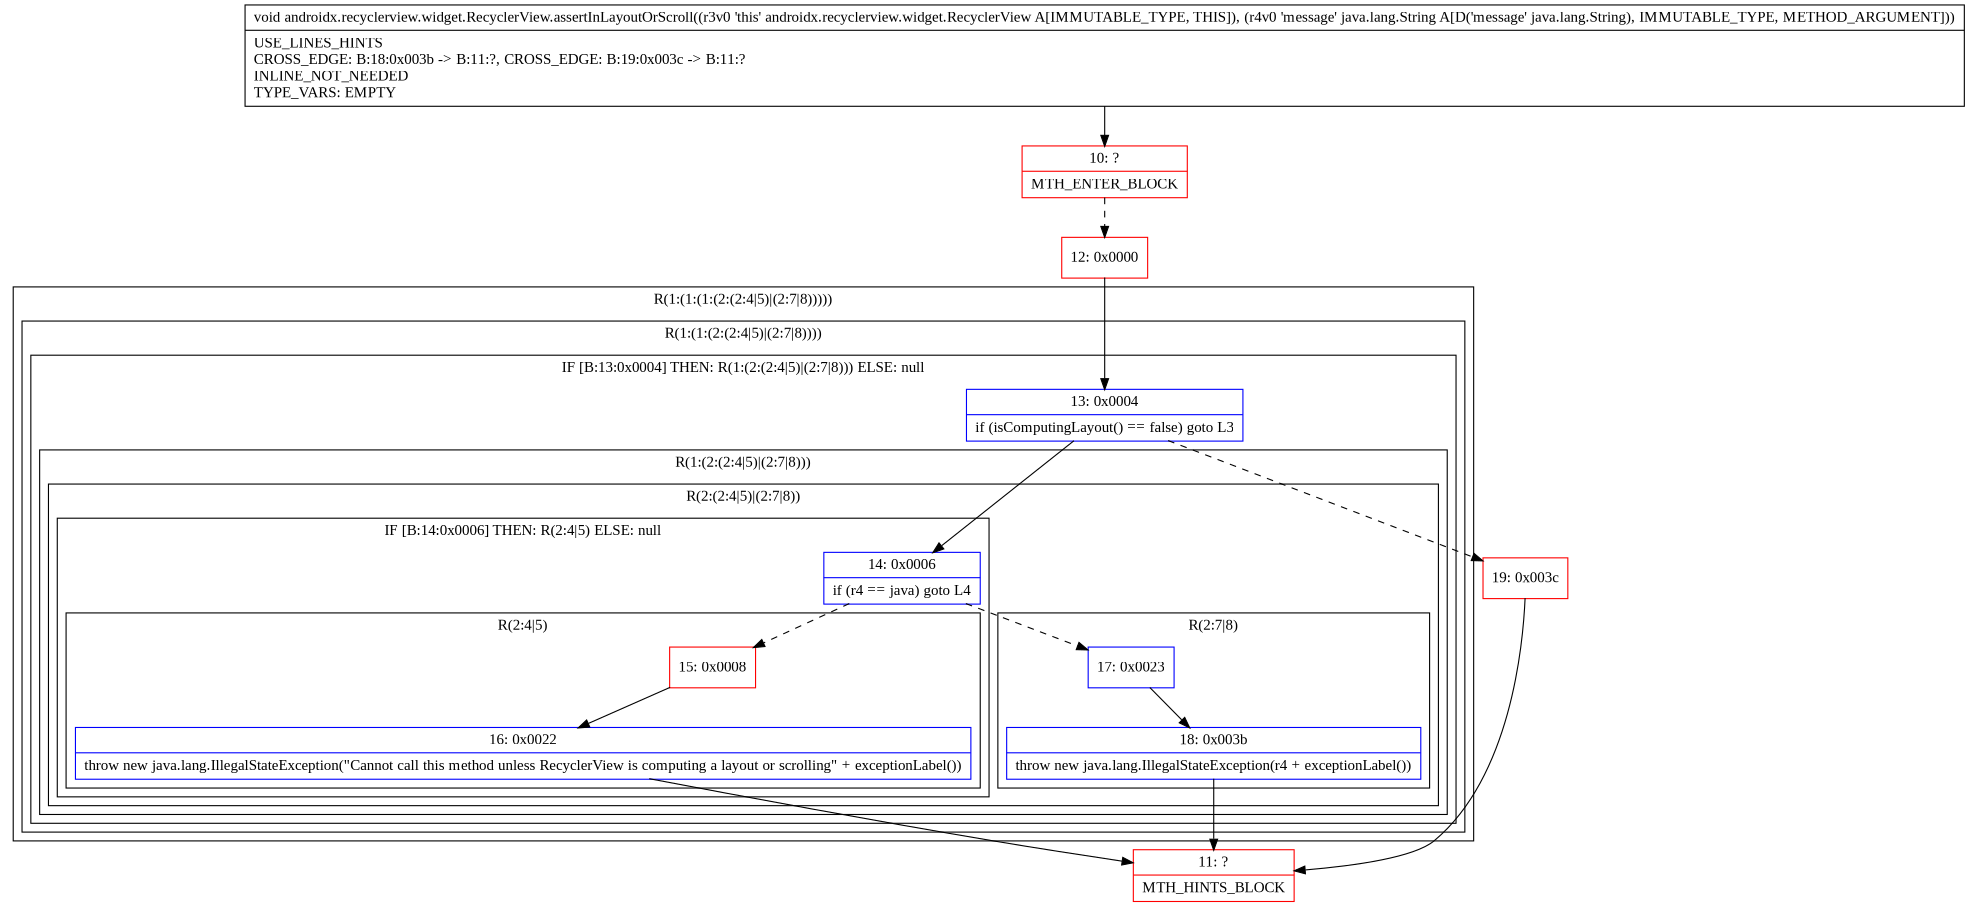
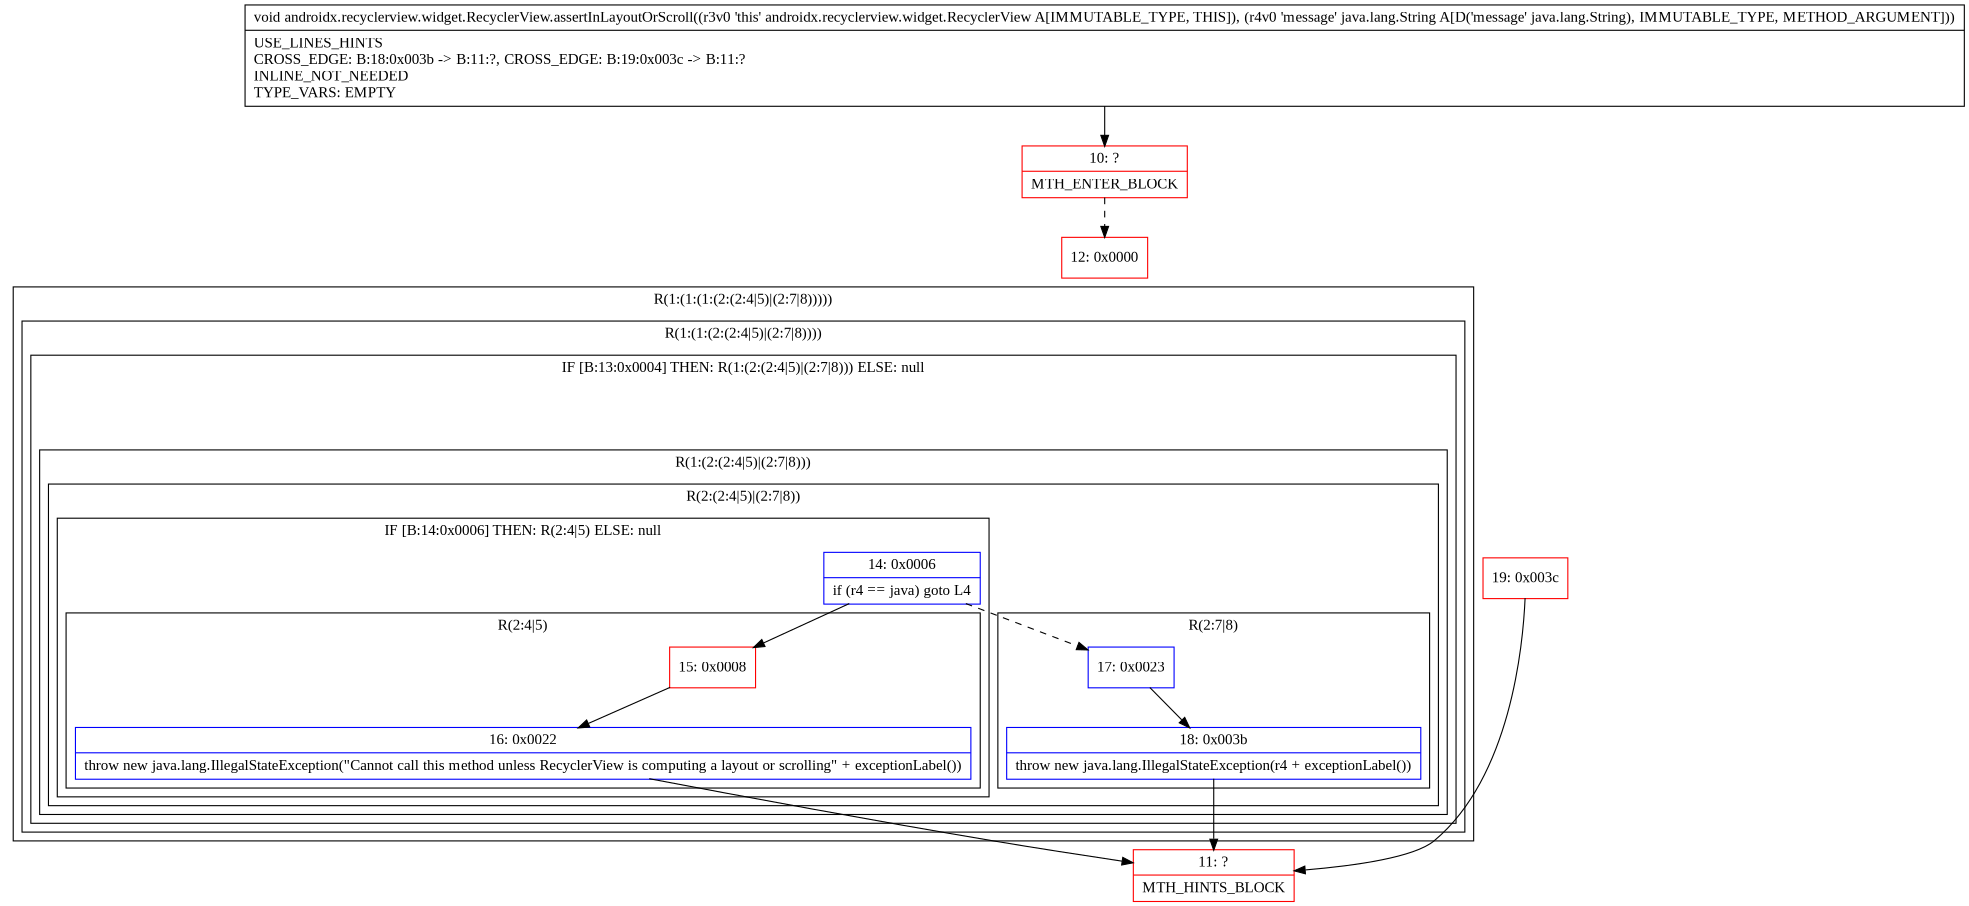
node "13: 0x0004": removed
edge "14: 0x0006" -> "15: 0x0008": style dashed -> solid
